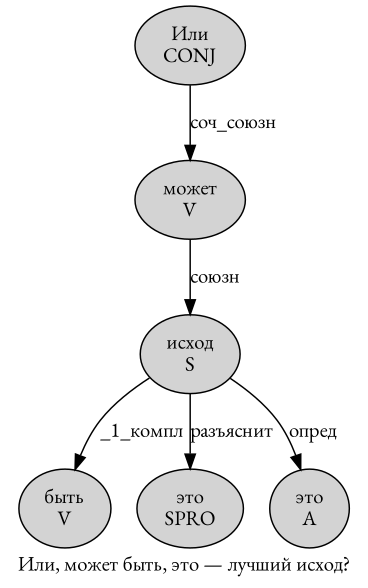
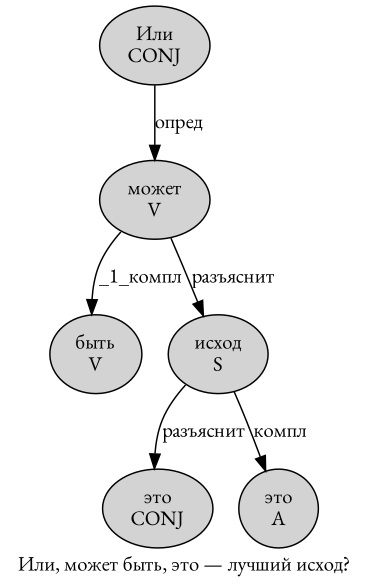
edge "Или CONJ" -> "может V": label "соч_союзн" -> "опред"
edge "может V" -> "исход S": label "союзн" -> "разъяснит"
edge "исход S" -> "быть V": now "может V" -> "быть V"
edge "исход S" -> "это A": label "опред" -> "компл"
node "это SPRO": label "это SPRO" -> "это CONJ"
